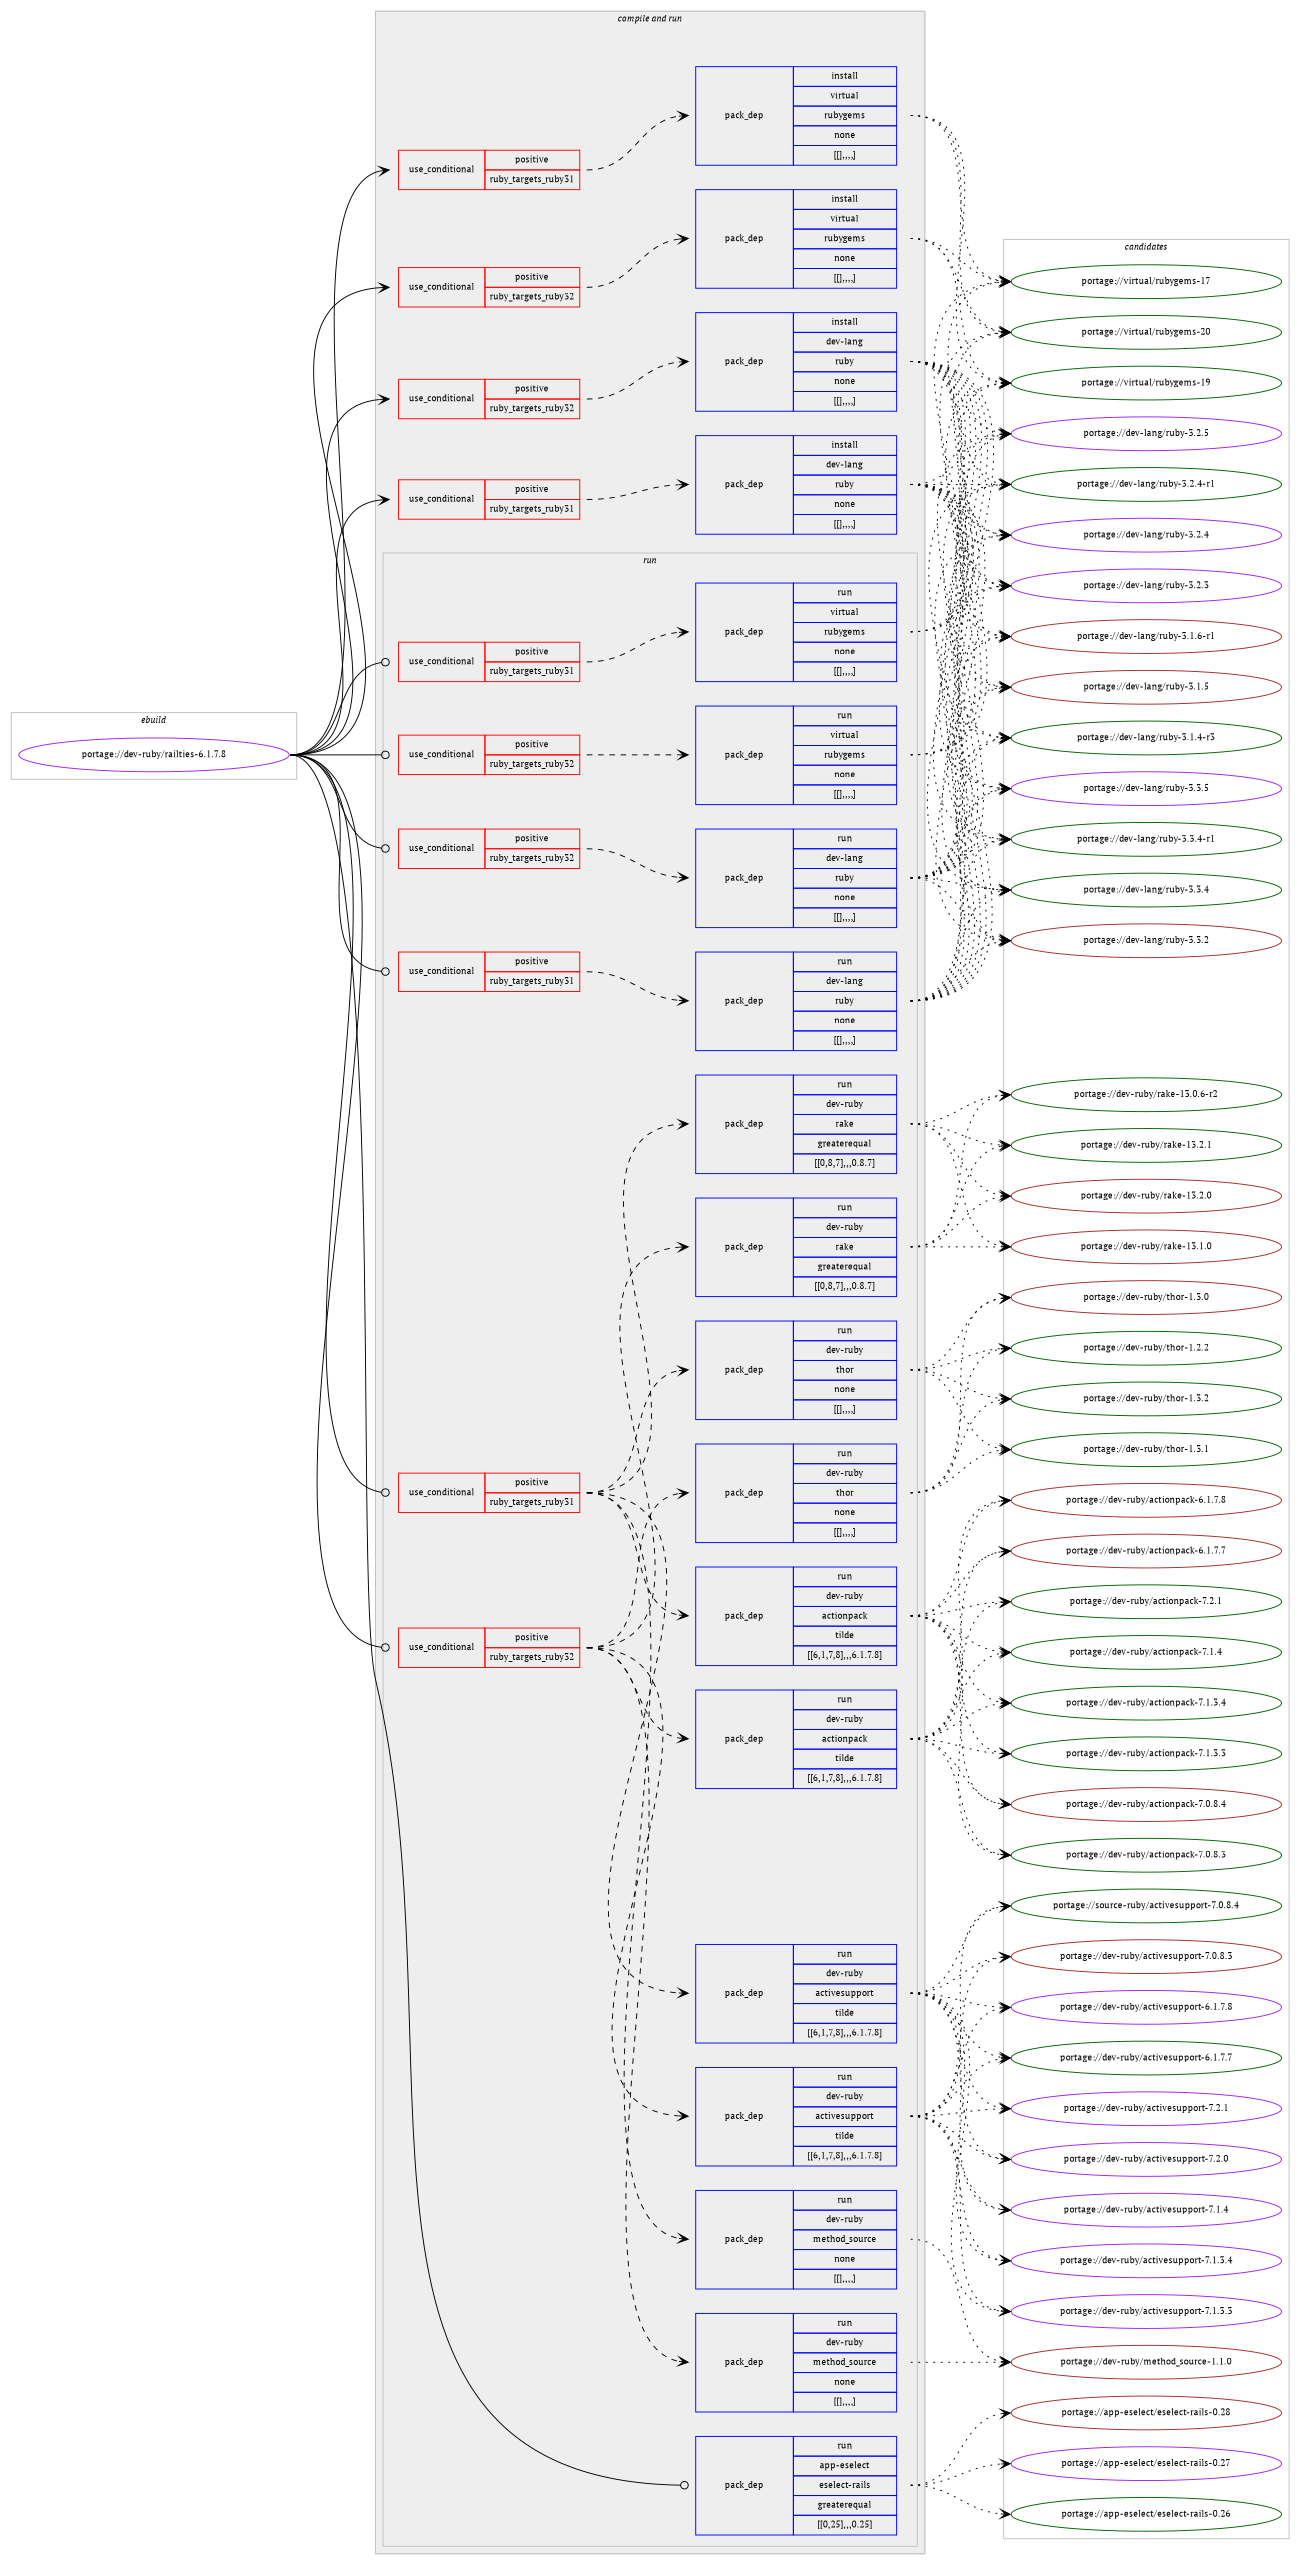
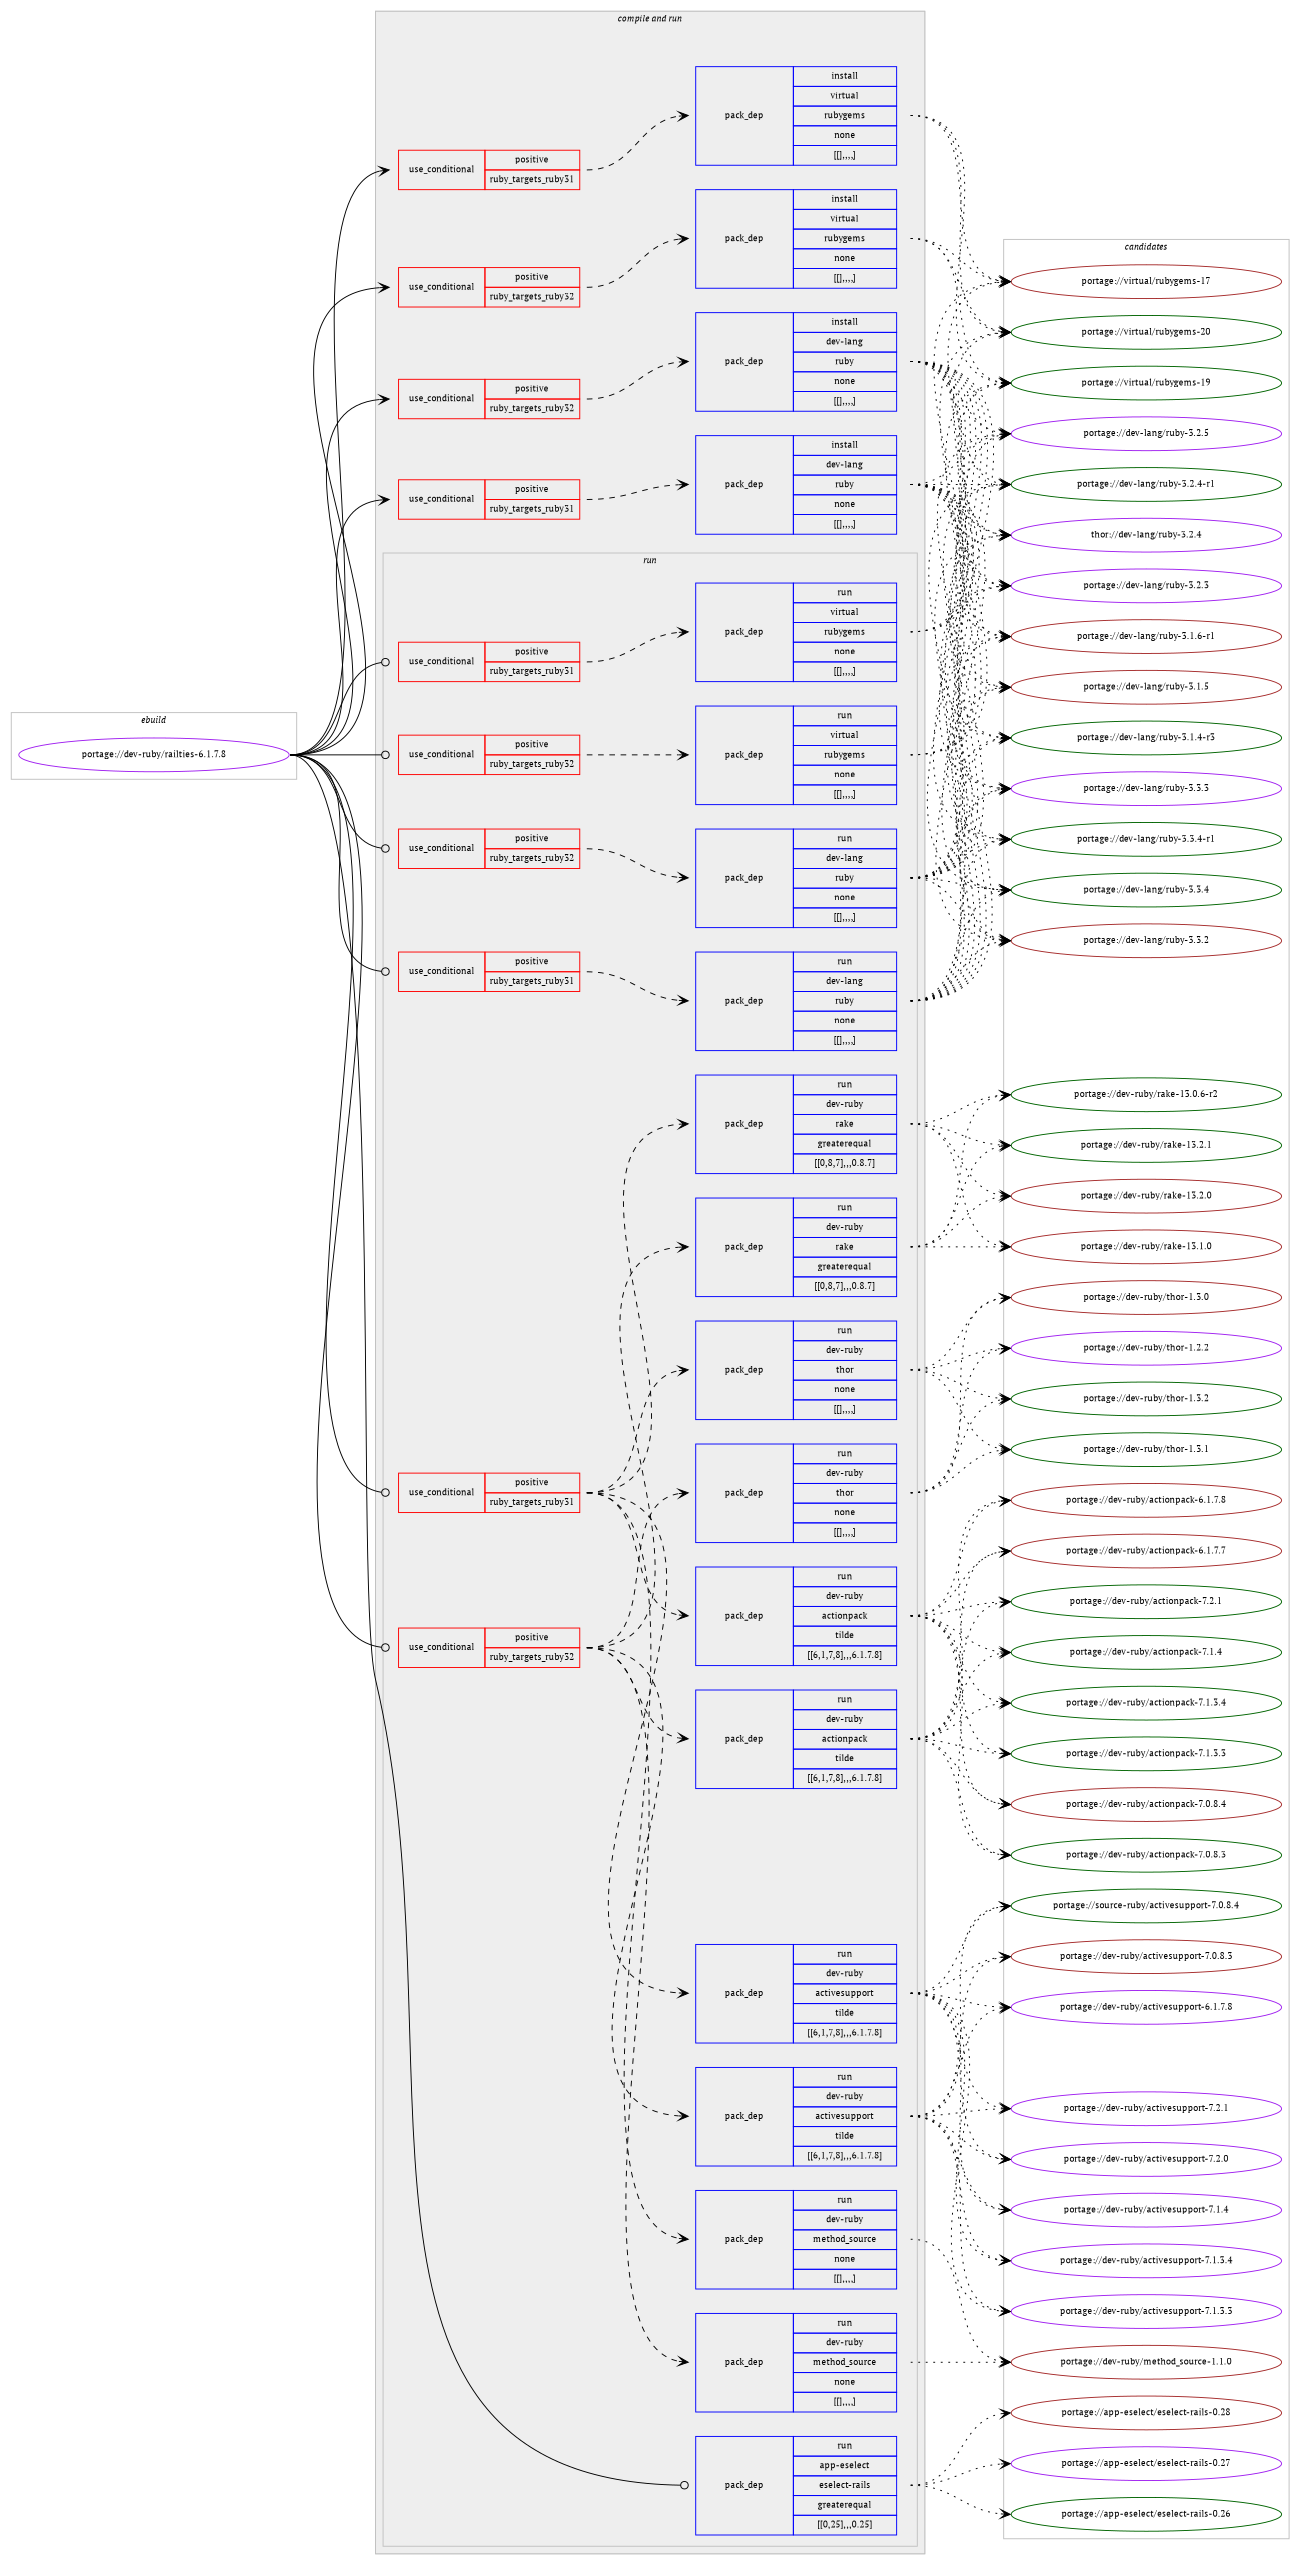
node "portage://virtual/rubygems-17": color darkgreen -> brown
node "portage://dev-lang/ruby-3.2.4": label "portage://dev-lang/ruby-3.2.4" -> "thor://dev-lang/ruby-3.2.4"
node "portage://dev-lang/ruby-3.3.5": label "portage://dev-lang/ruby-3.3.5" -> "portage://dev-lang/ruby-3.3.3"
node "portage://dev-ruby/thor-1.2.2": color darkgreen -> purple
node "portage://dev-ruby/activesupport-6.1.7.7": removed
